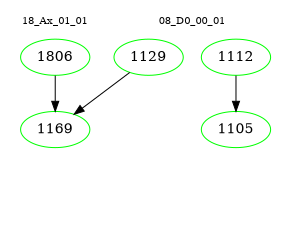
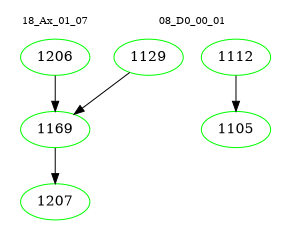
cluster "18_Ax_01_01": label "18_Ax_01_01" -> "18_Ax_01_07"
node "1806": label "1806" -> "1206"
node "1207": added
